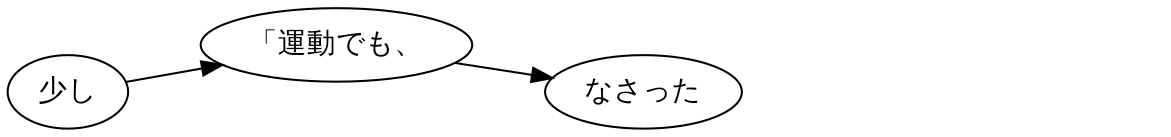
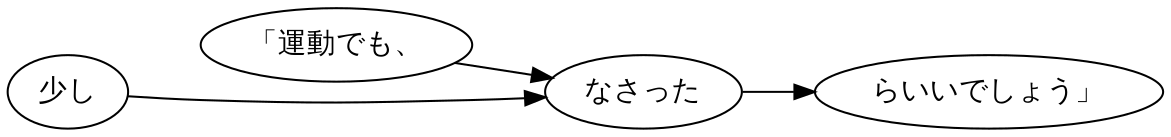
edge "少し" -> "「運動でも、": now "少し" -> "なさった"
node "らいいでしょう」": added
